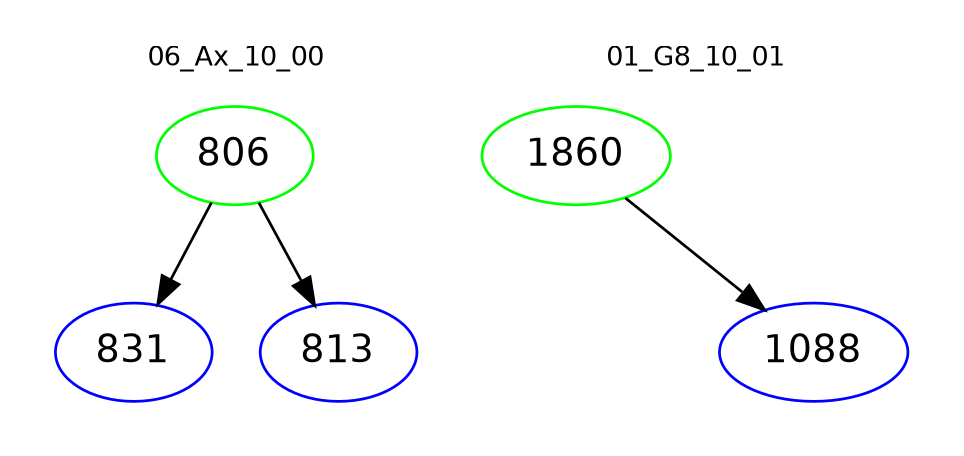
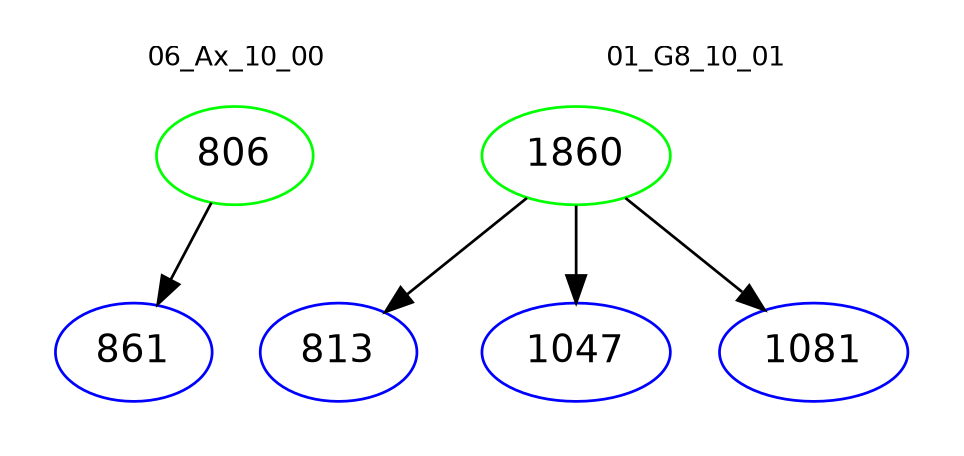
edge "806" -> "813": now "1860" -> "813"
node "831": label "831" -> "861"
node "1047": added
node "1088": label "1088" -> "1081"
